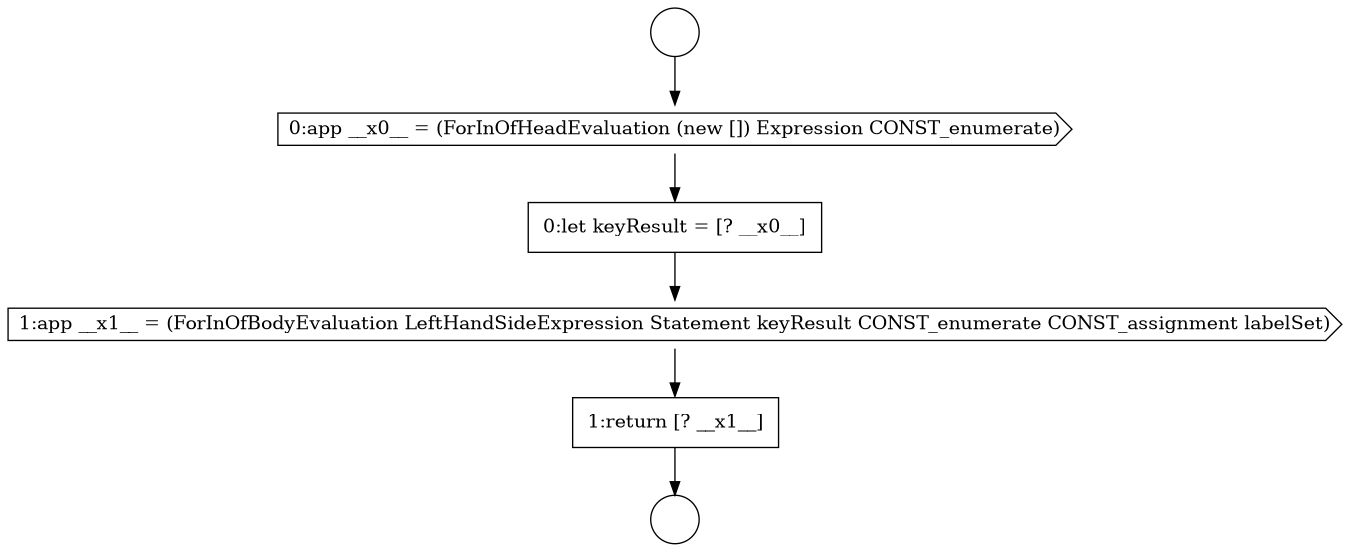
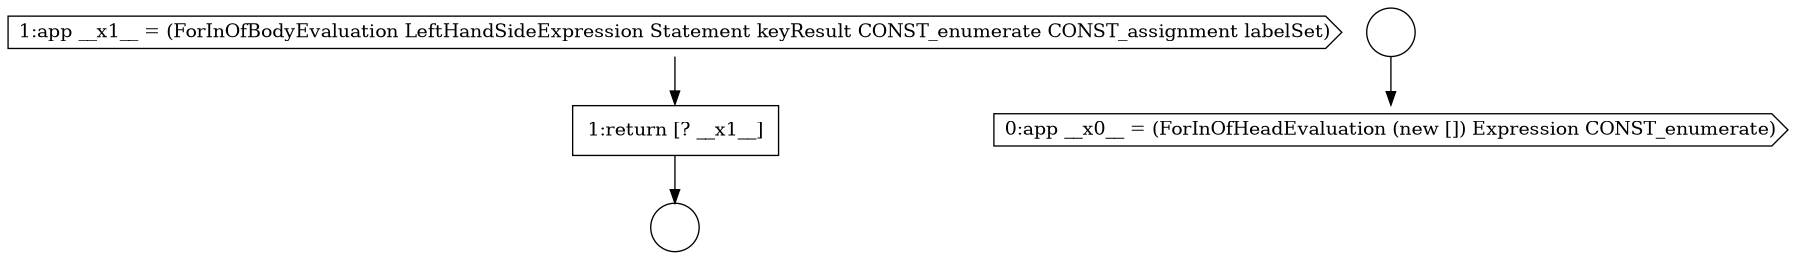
node "0:let keyResult = [? __x0__]": removed
